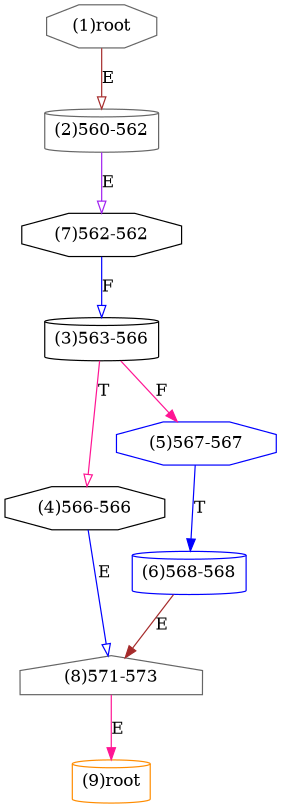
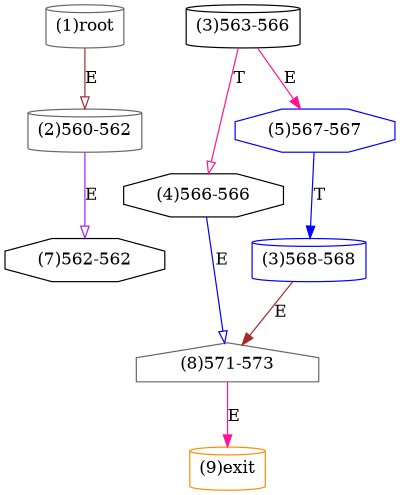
node "(1)root": shape octagon -> cylinder
edge "(7)562-562" -> "(3)563-566": removed, label "F"
edge "(3)563-566" -> "(5)567-567": label "F" -> "E"
node "(6)568-568": label "(6)568-568" -> "(3)568-568"
node "(9)root": label "(9)root" -> "(9)exit"
